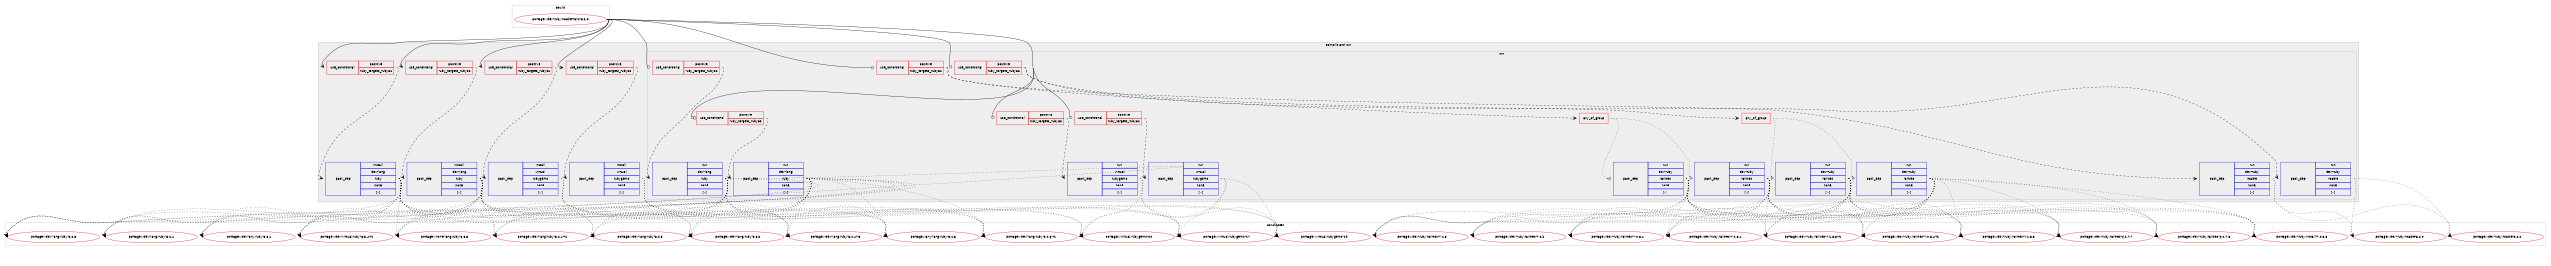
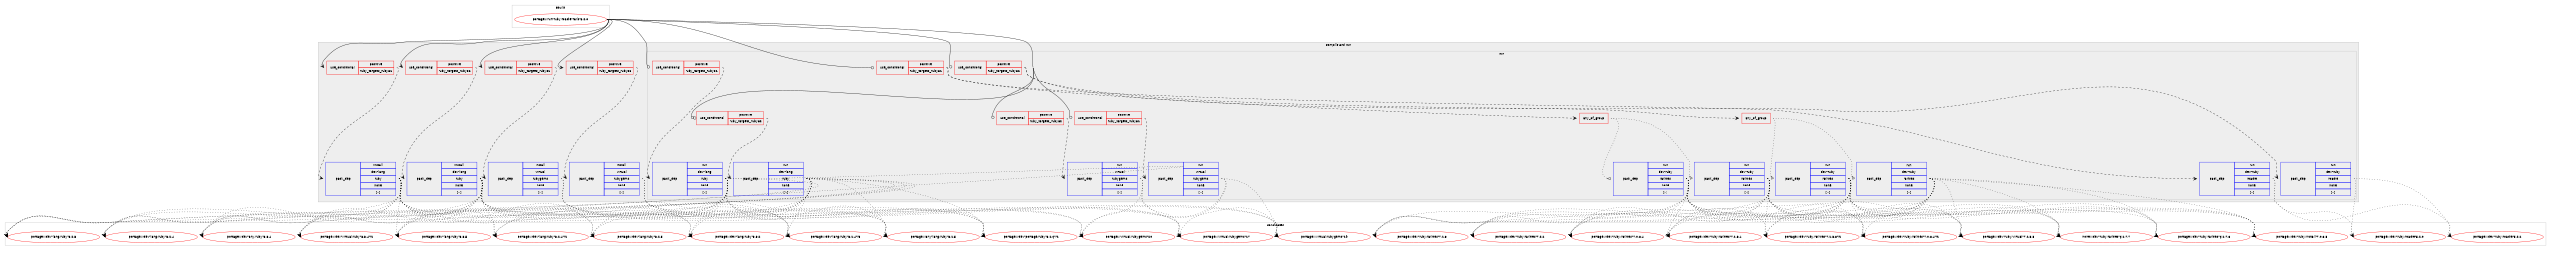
node "portage://dev-ruby/roadie-rails-3.2.0": label "portage://dev-ruby/roadie-rails-3.2.0" -> "portage://run-ruby/roadie-rails-3.2.0"
node "portage://none-lang/ruby-3.3.5": label "portage://none-lang/ruby-3.3.5" -> "portage://dev-lang/ruby-3.3.5"
node "portage://dev-lang/ruby-3.1.6-r1": label "portage://dev-lang/ruby-3.1.6-r1" -> "portage://dev-portage/ruby-3.1.6-r1"
node "portage://dev-ruby/railties-7.1.3.3": label "portage://dev-ruby/railties-7.1.3.3" -> "portage://dev-ruby/virtual-7.1.3.3"
node "portage://dev-ruby/railties-6.1.7.7": label "portage://dev-ruby/railties-6.1.7.7" -> "none://dev-ruby/railties-6.1.7.7"
